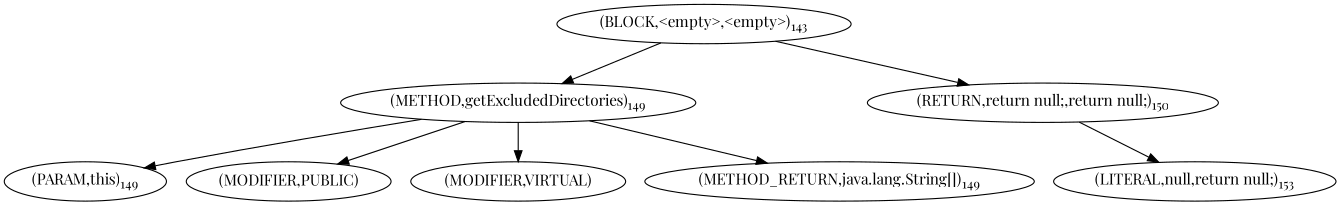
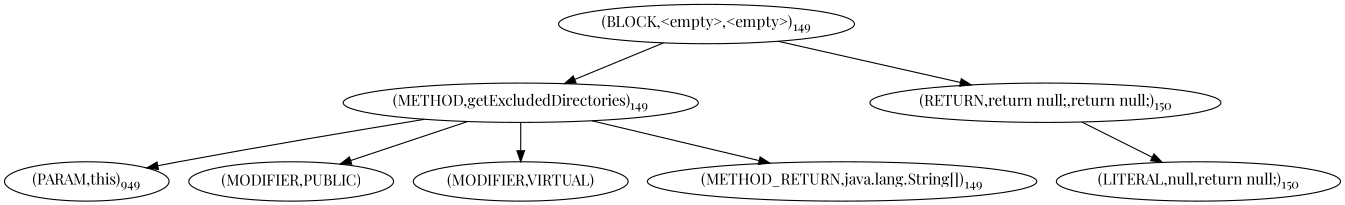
node "(BLOCK,<empty>,<empty>)": text "143" -> "149"
node "(PARAM,this)": text "149" -> "949"
node "(LITERAL,null,return null;)": text "153" -> "150"
